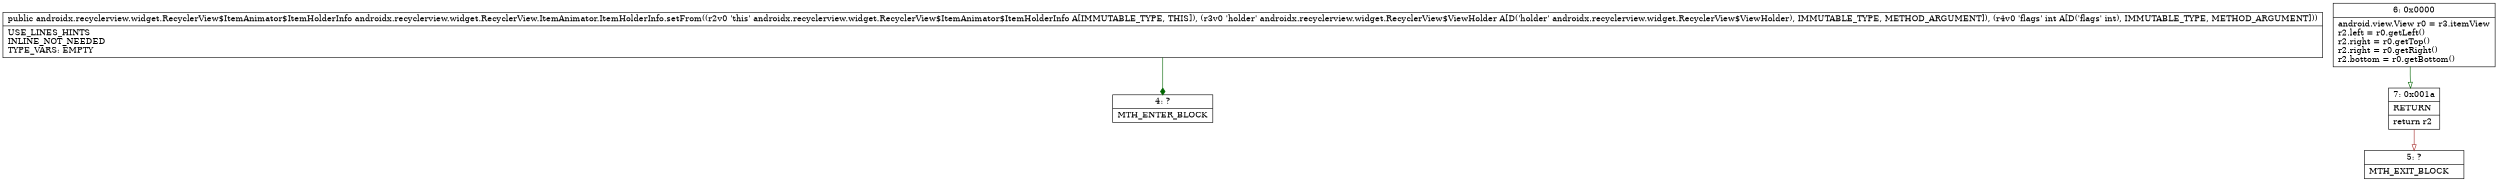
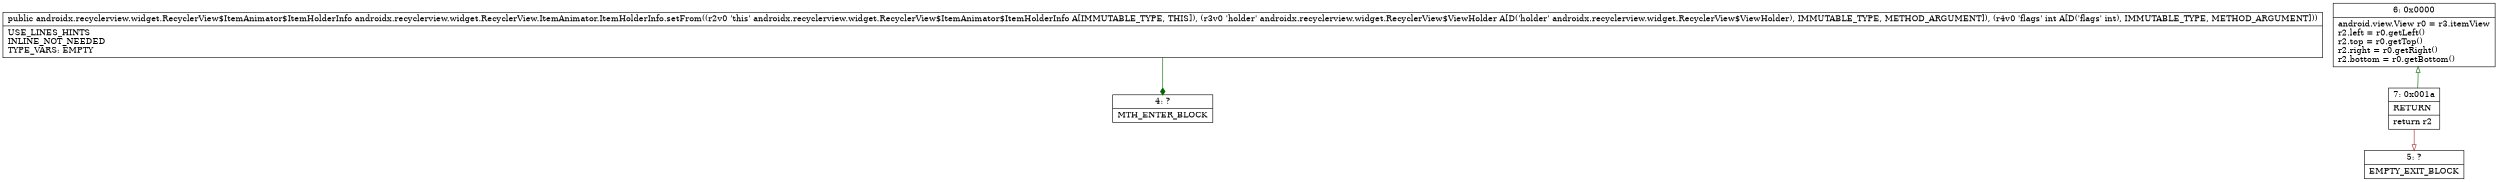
node "6: 0x0000": text "r2.right = r0.getTop()" -> "r2.top = r0.getTop()"
edge "6: 0x0000" -> "7: 0x001a": reversed
node "5: ?": text "MTH_EXIT_BLOCK" -> "EMPTY_EXIT_BLOCK"
